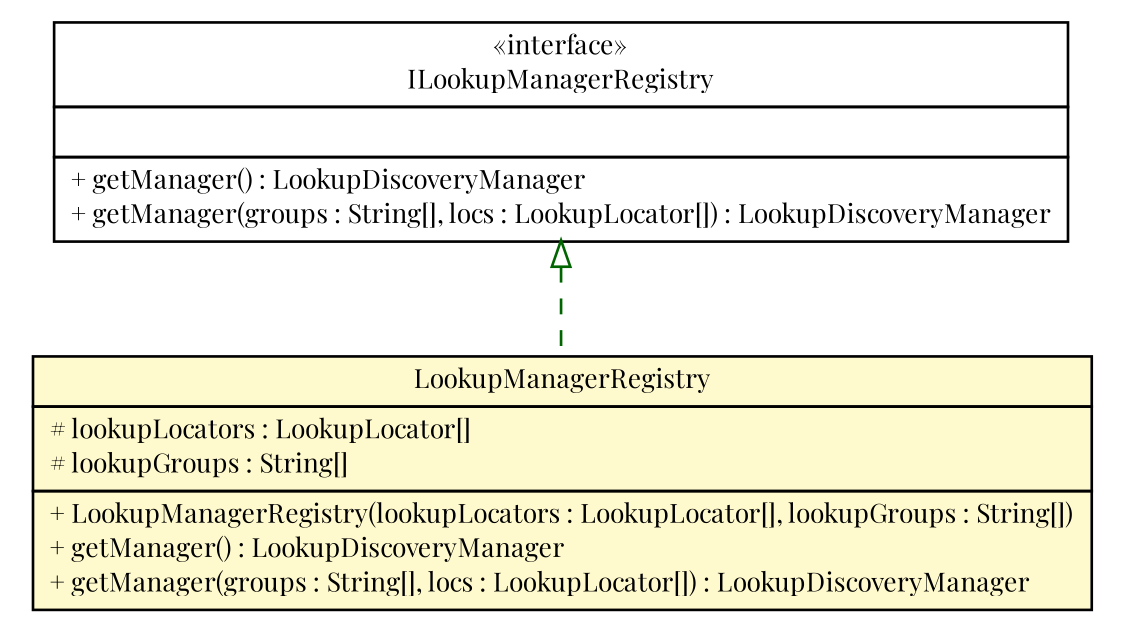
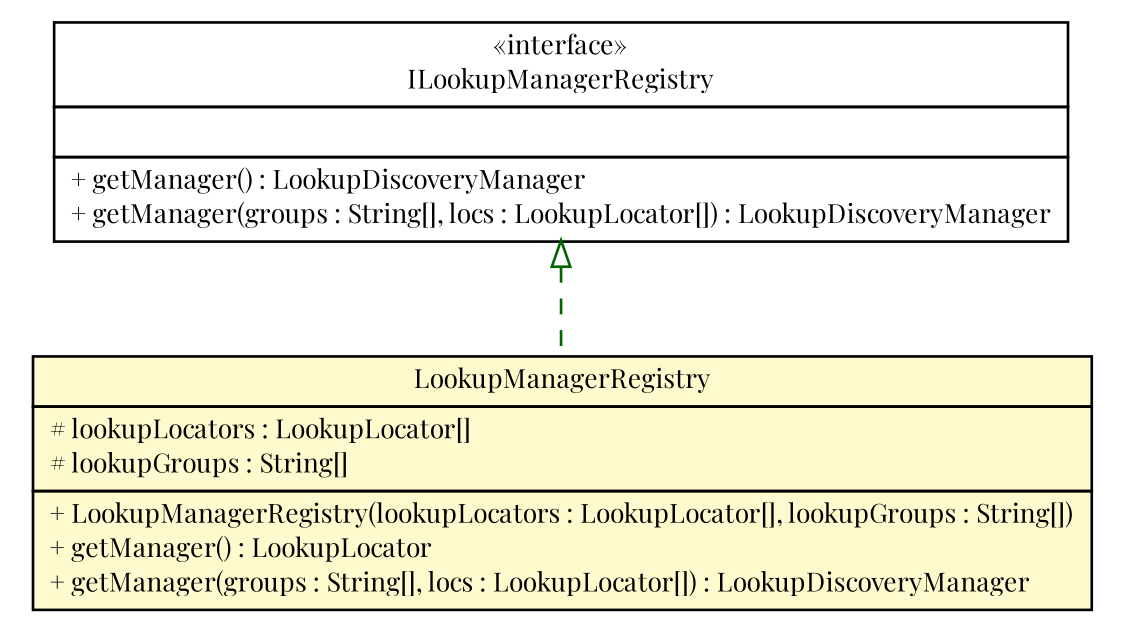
node "LookupManagerRegistry": text "+ getManager() : LookupDiscoveryManager" -> "+ getManager() : LookupLocator"
